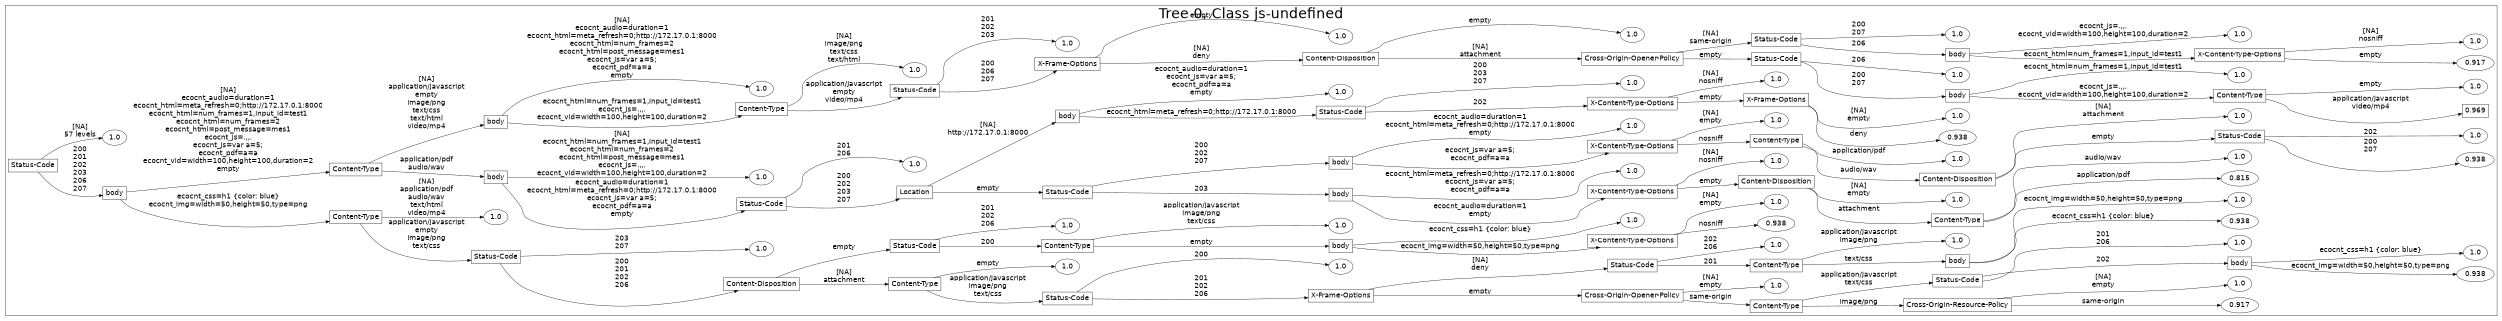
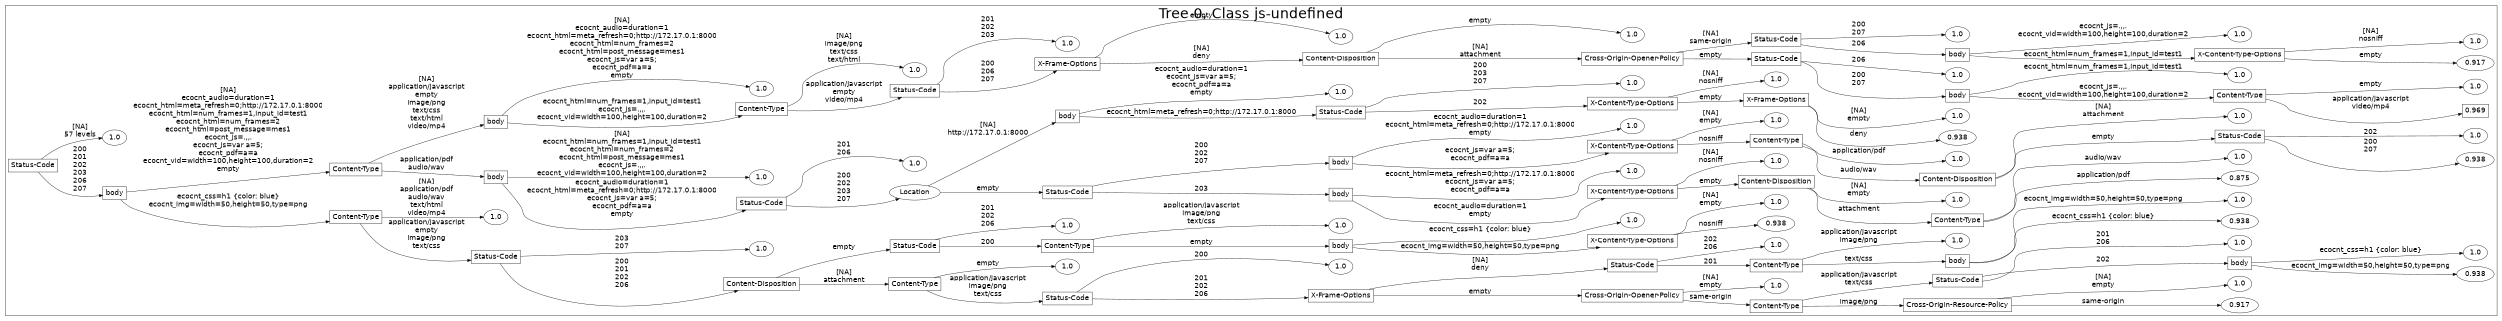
node "0.815": label "0.815" -> "0.875"
node "Location": shape box -> ellipse
